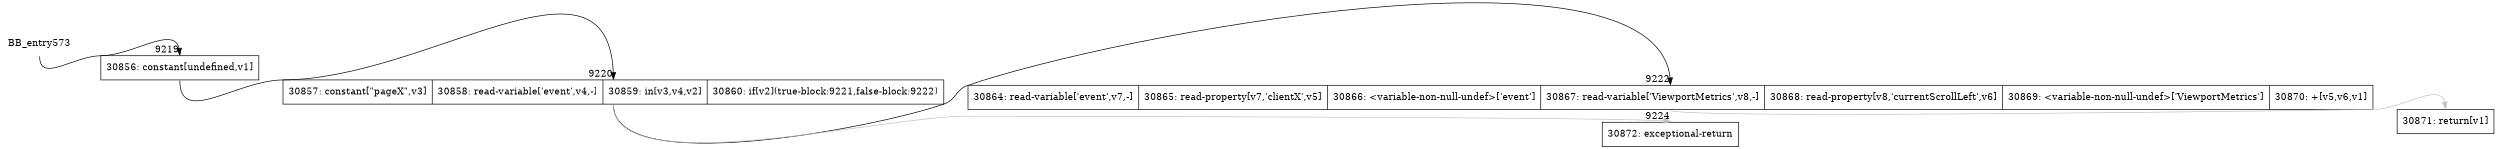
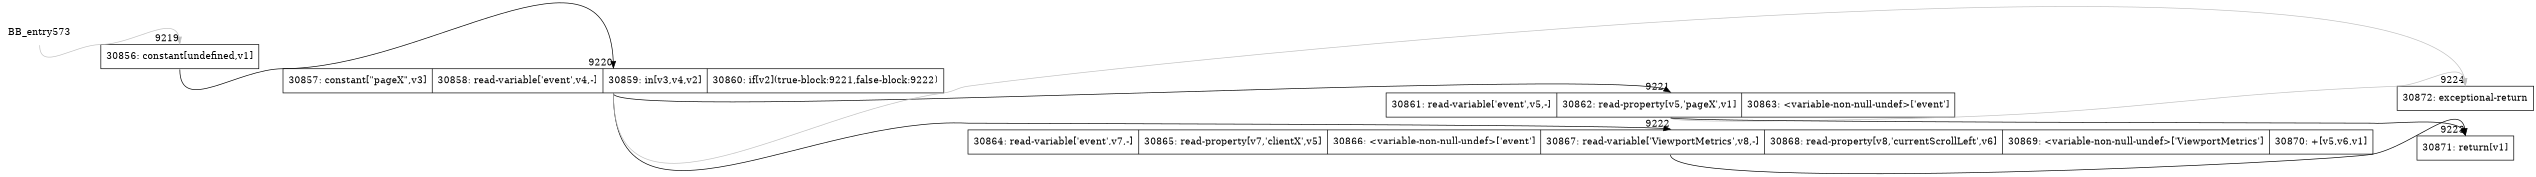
edge "BB_entry573" -> "30856: constant[undefined,v1]": color black -> gray
node "30861: read-variable['event',v5,-]": added
edge "30864: read-variable['event',v7,-]" -> "30871: return[v1]": color gray -> black
